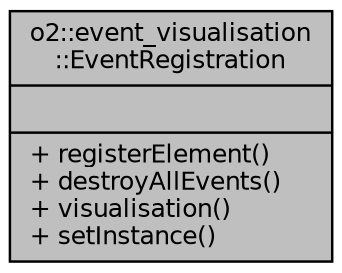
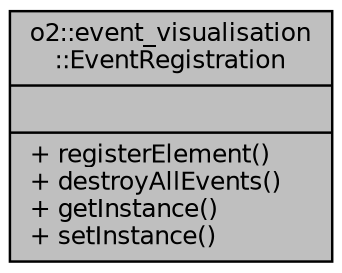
node "o2::event_visualisation": text "+ visualisation()" -> "+ getInstance()"
